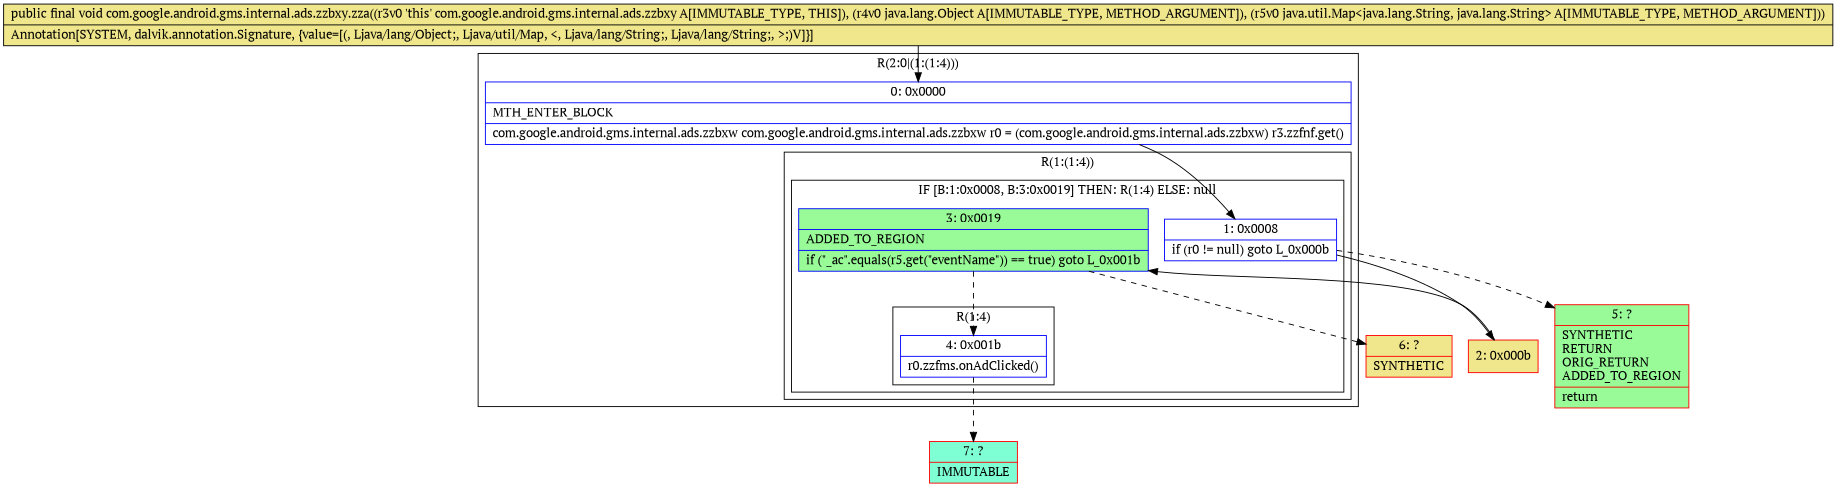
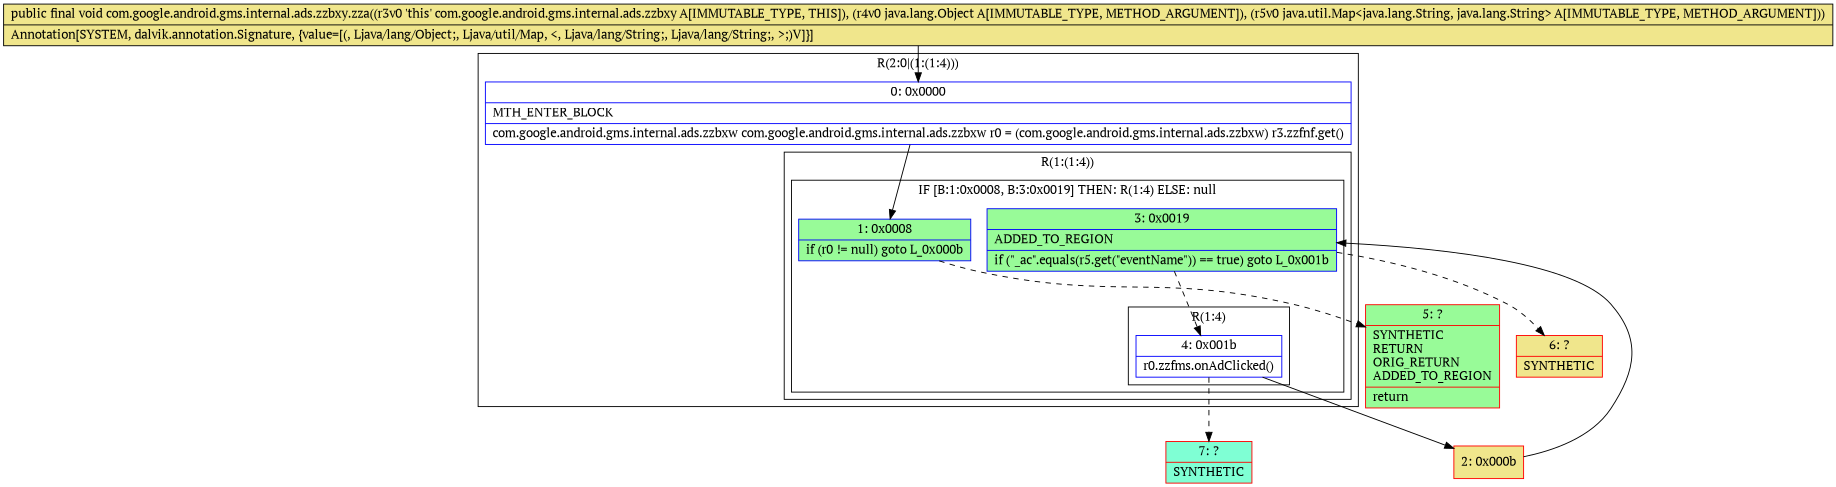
node "1: 0x0008": fillcolor white -> palegreen
edge "1: 0x0008" -> "2: 0x000b": now "4: 0x001b" -> "2: 0x000b"
node "7: ?": text "IMMUTABLE" -> "SYNTHETIC"
